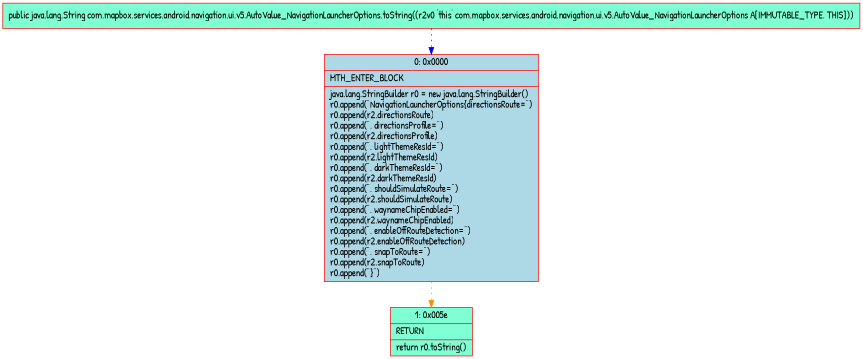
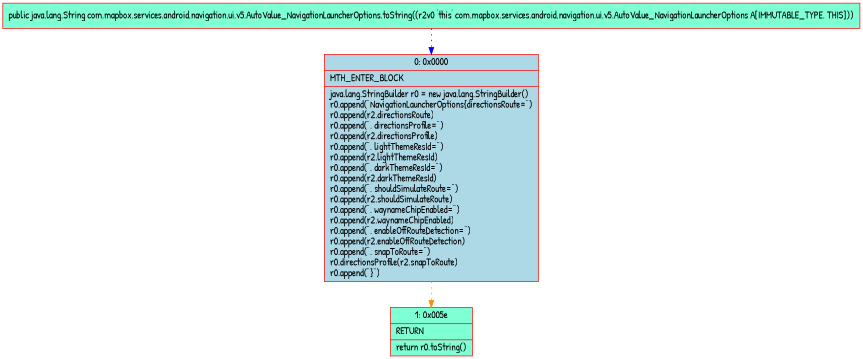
node "0: 0x0000": text "r0.append(r2.snapToRoute)" -> "r0.directionsProfile(r2.snapToRoute)"
